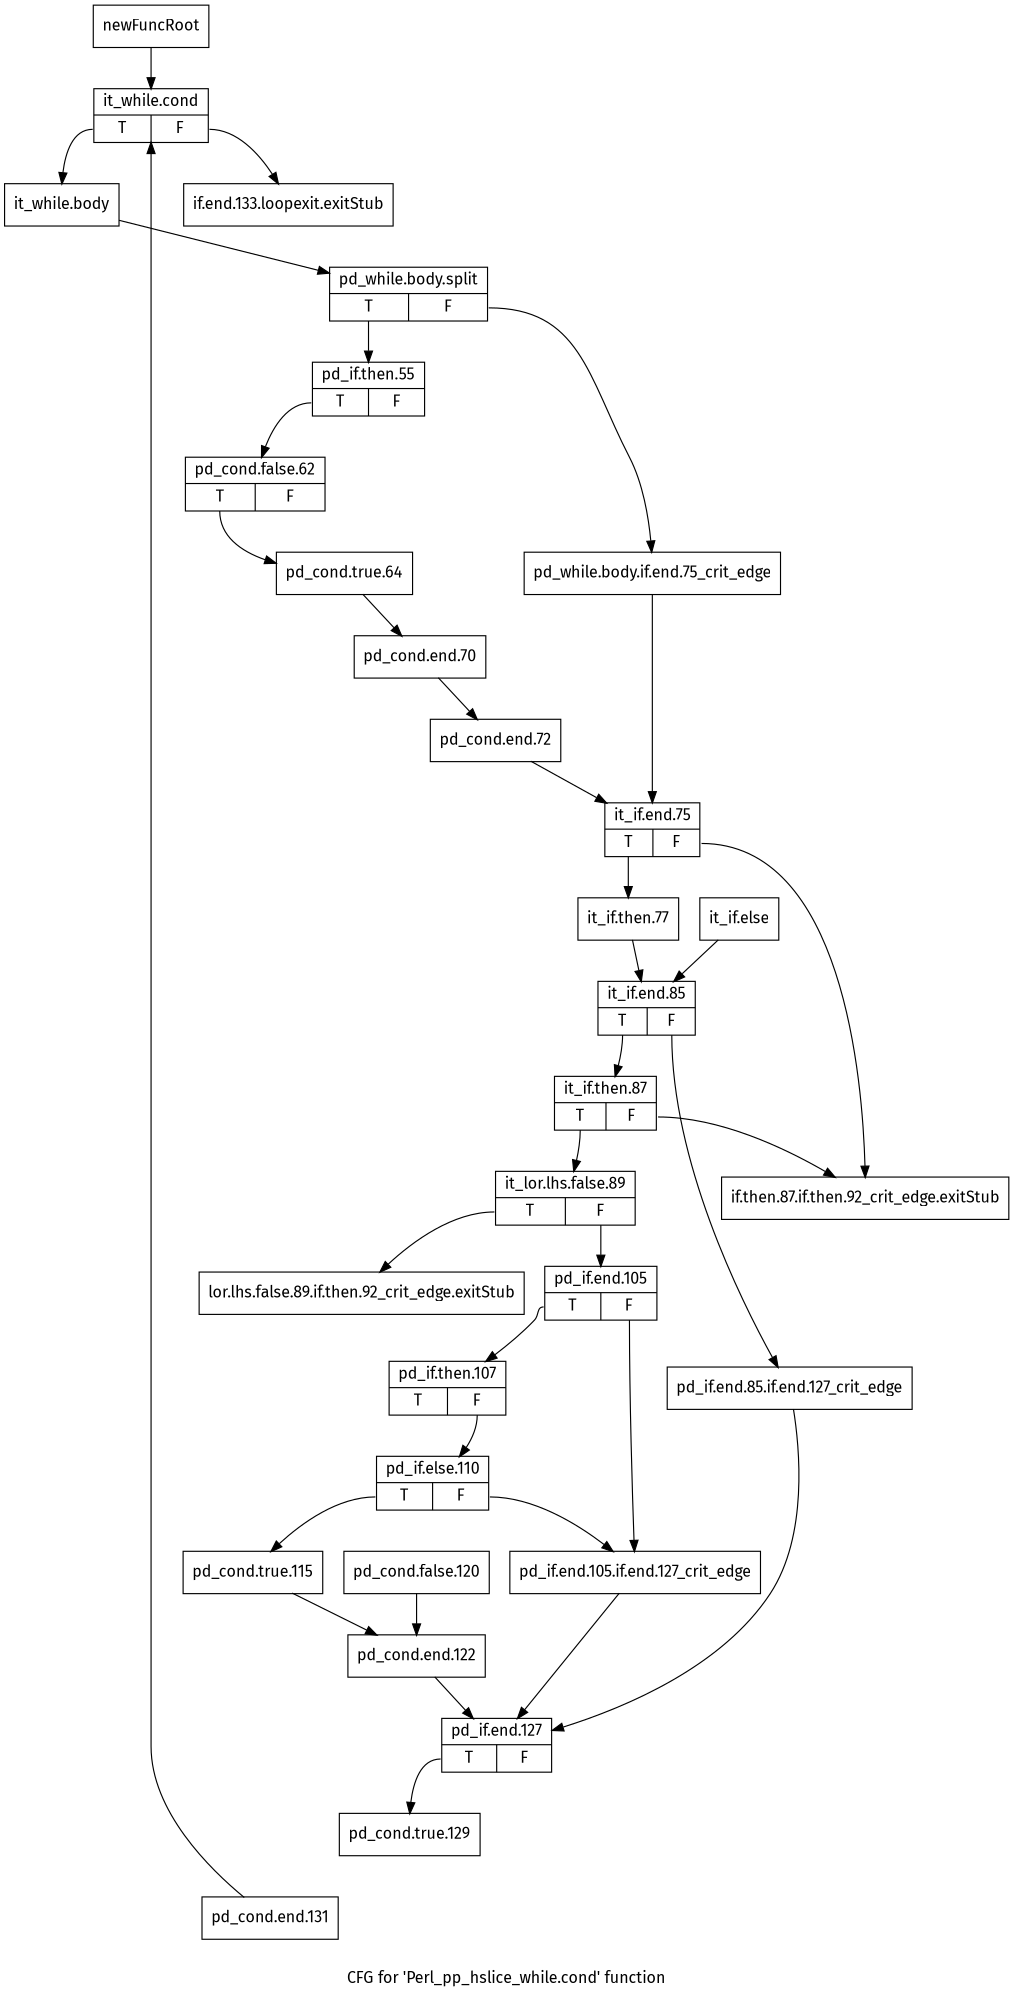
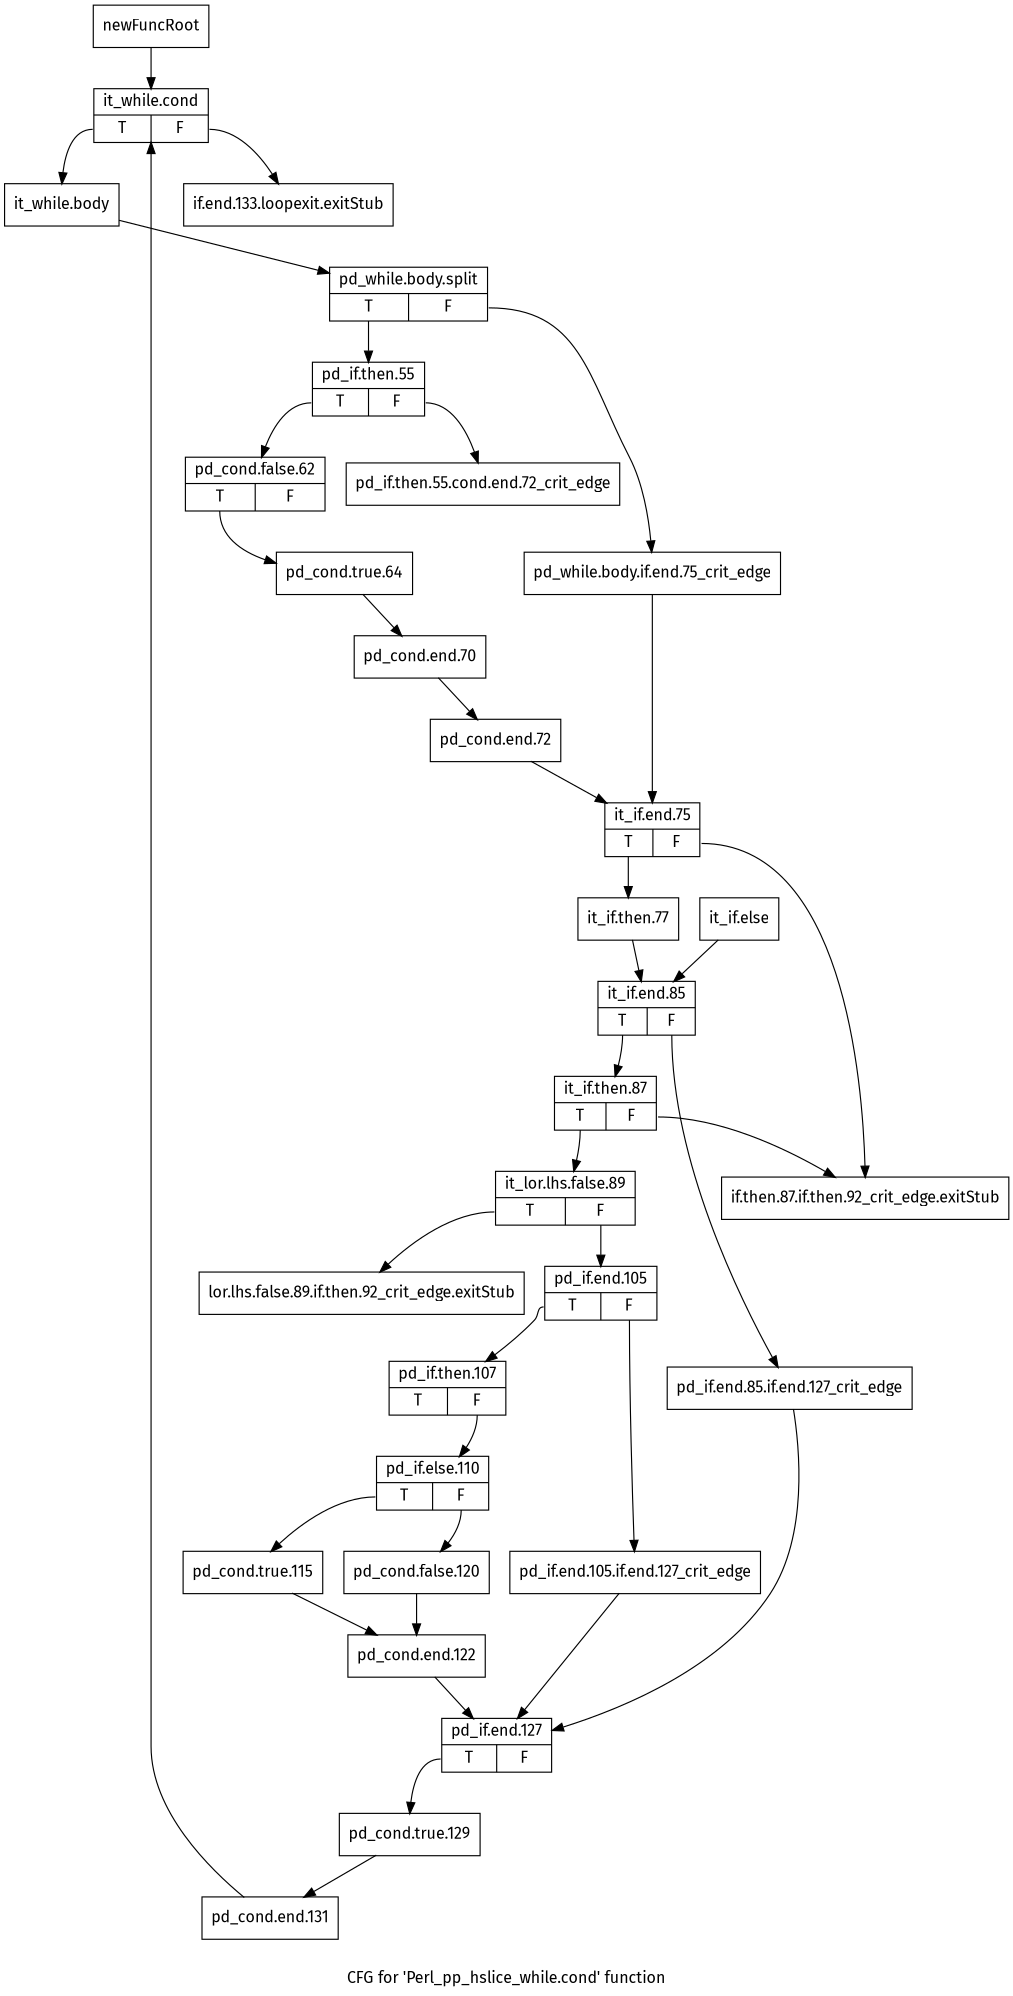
node "pd_if.then.55.cond.end.72_crit_edge": added
edge "pd_if.else.110" -> "pd_if.end.105.if.end.127_crit_edge": now "pd_if.else.110" -> "pd_cond.false.120"
edge "pd_cond.true.129" -> "pd_cond.end.131": added
